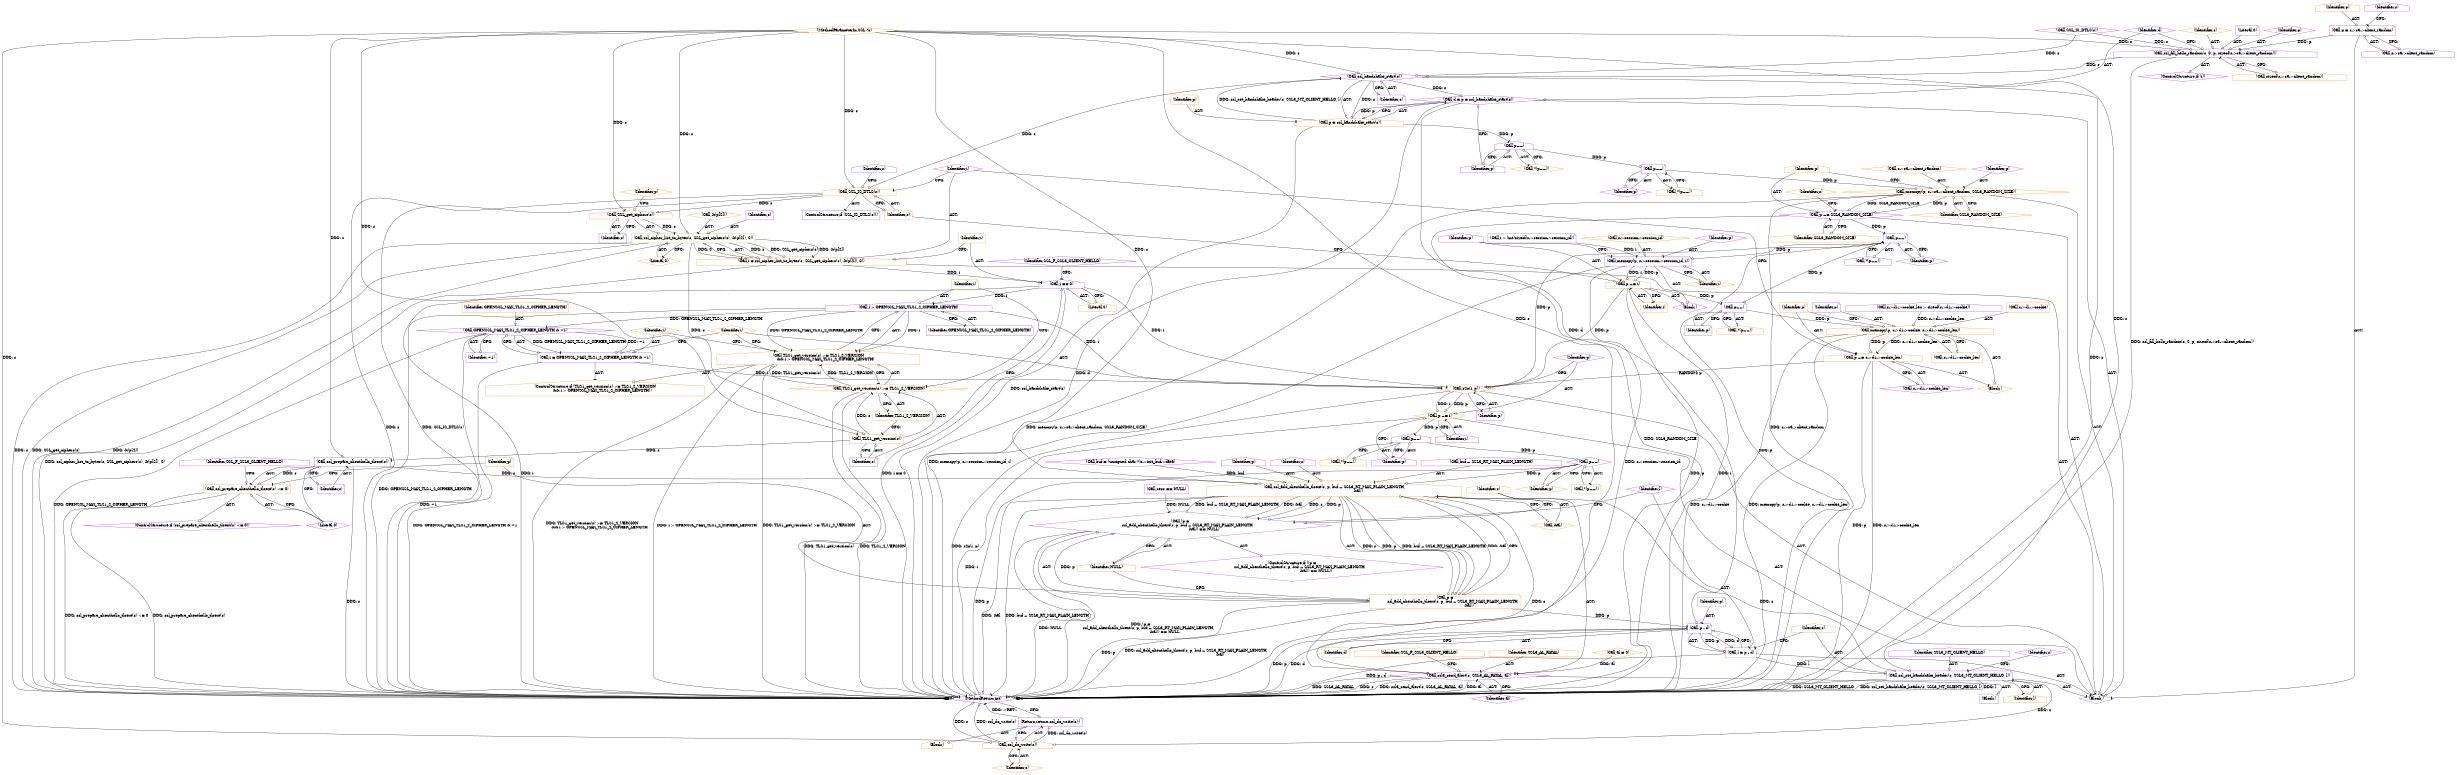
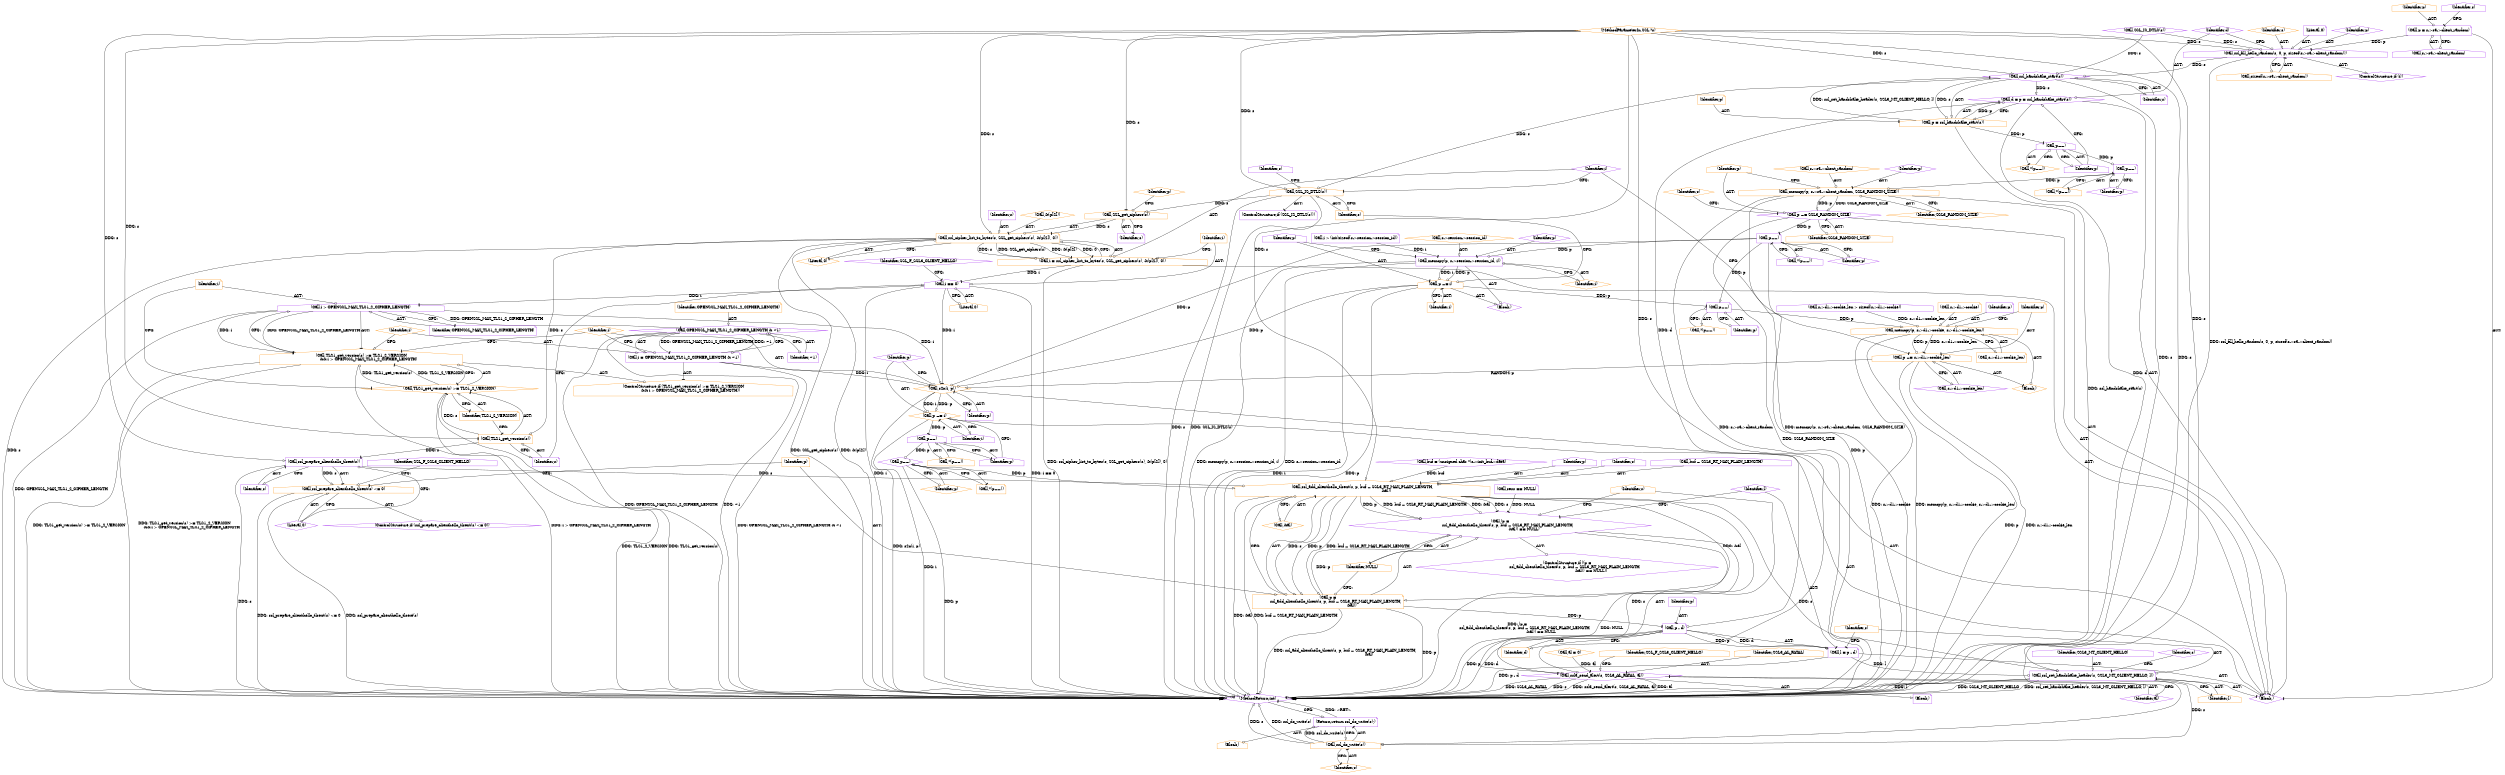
node "(Call,memcpy(p, s->s3->client_random, SSL3_RANDOM_SIZE))": shape diamond -> house
node "(Call,ssl_prepare_clienthello_tlsext(s) <= 0)": shape note -> house
edge "(Call,l = p - d)" -> "(Call,p - d)": removed, label "CFG:"
